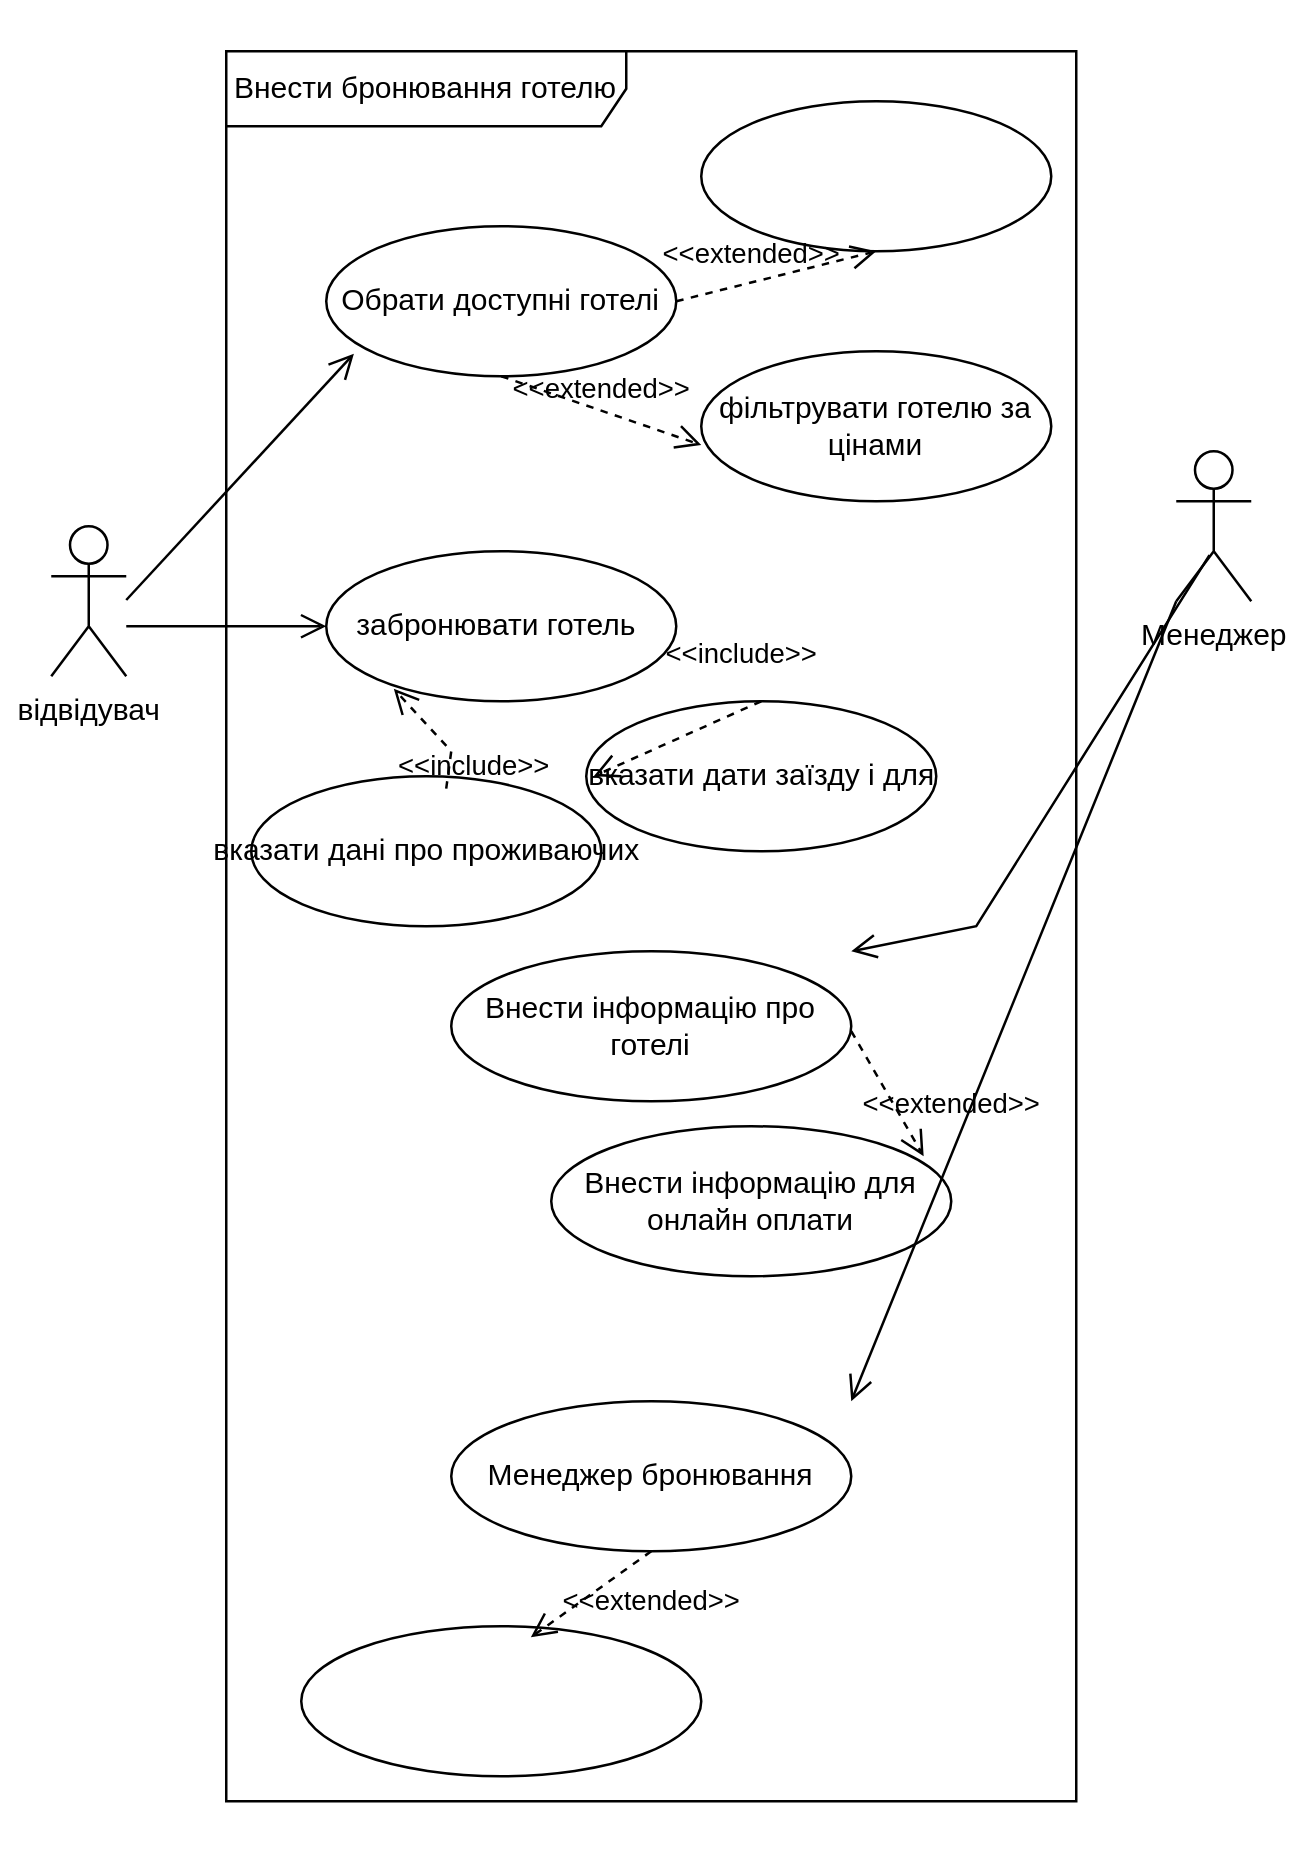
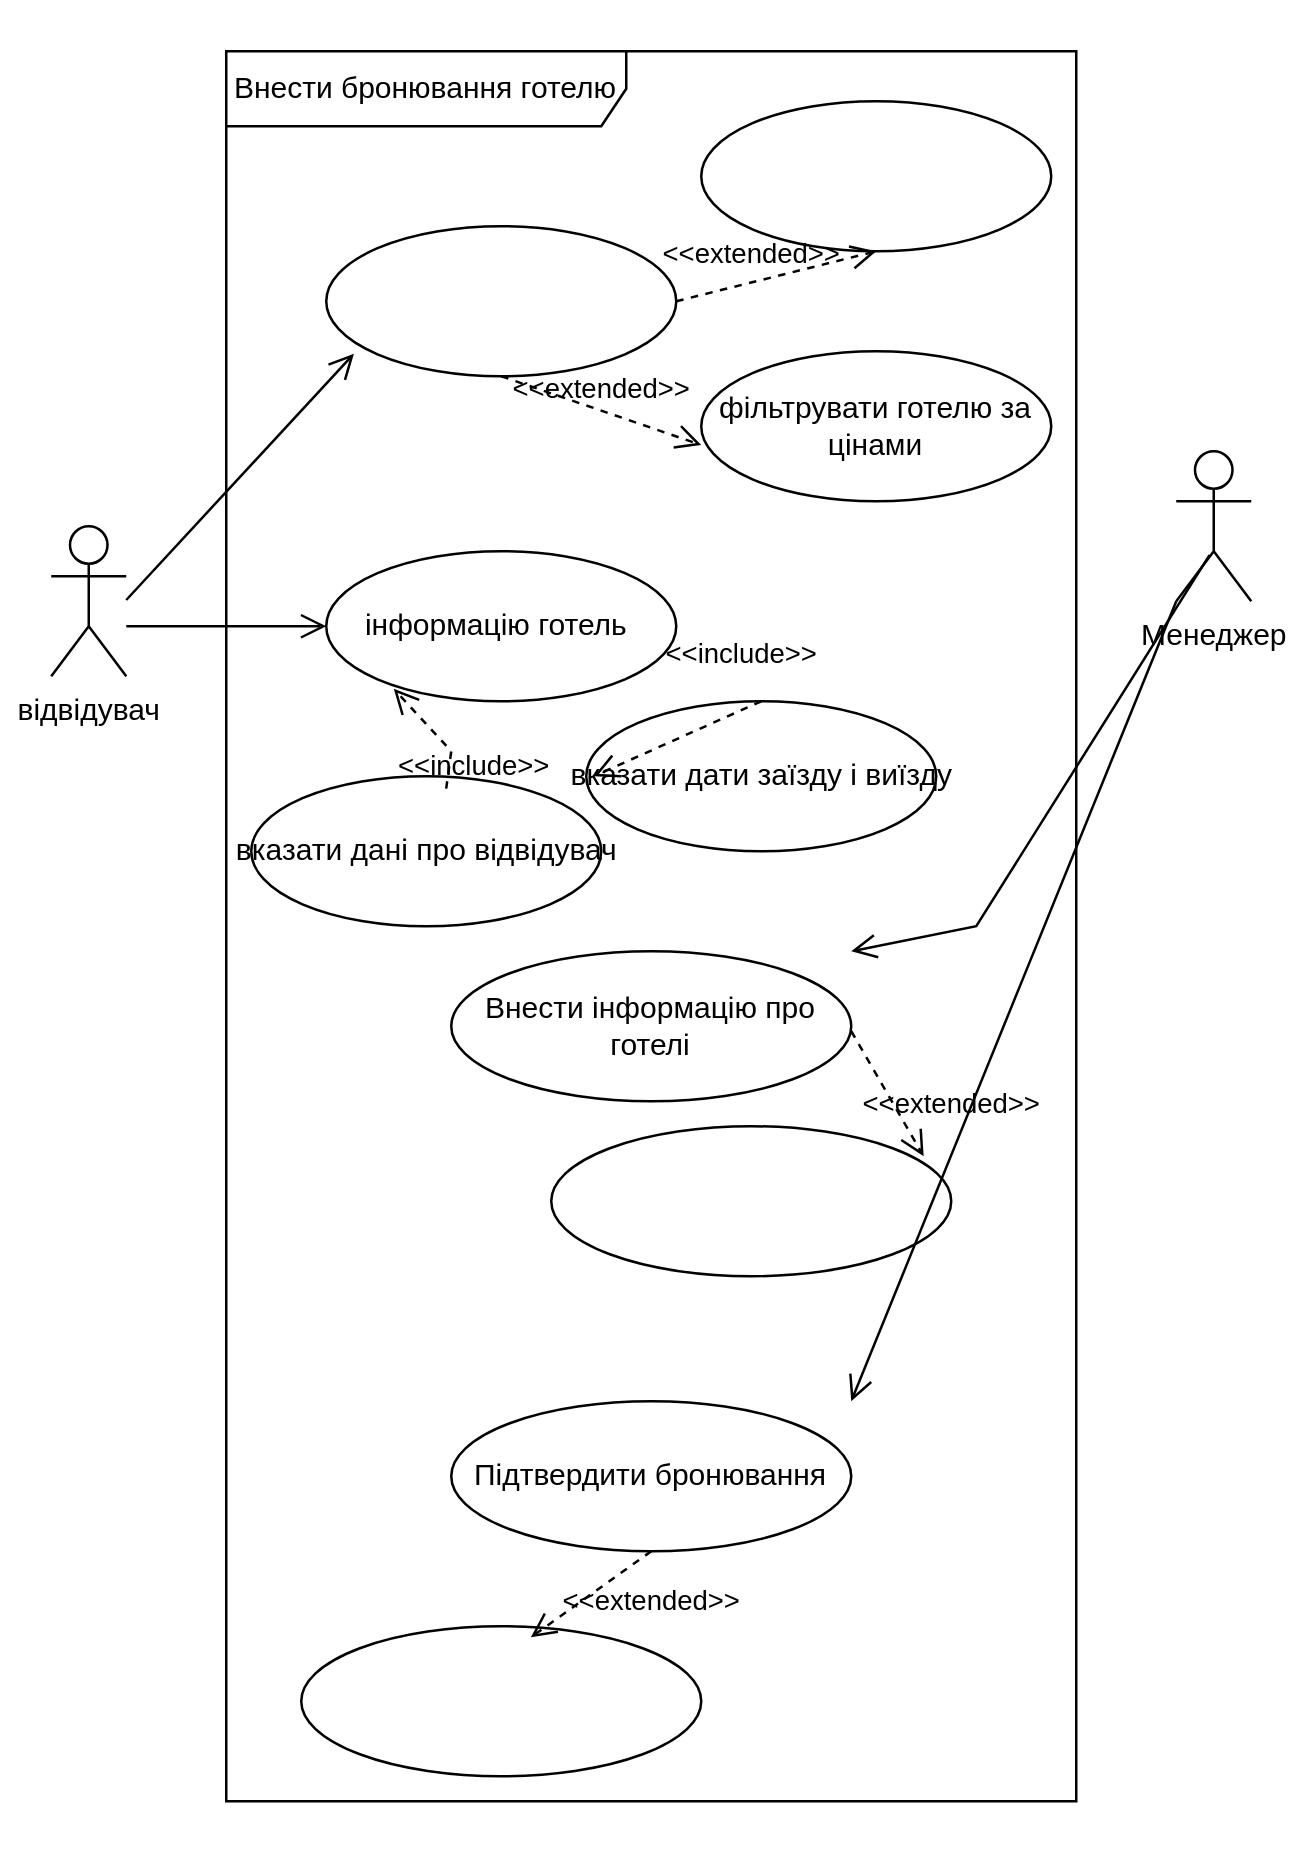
node "Обрати доступні готелі": removed
node "забронювати готель": label "забронювати готель" -> "інформацію готель"
node "вказати дати заїзду і для": label "вказати дати заїзду і для" -> "вказати дати заїзду і виїзду"
node "вказати дані про проживаючих": label "вказати дані про проживаючих" -> "вказати дані про відвідувач"
node "Внести інформацію для онлайн оплати": removed
node "Менеджер бронювання": label "Менеджер бронювання" -> "Підтвердити бронювання"
